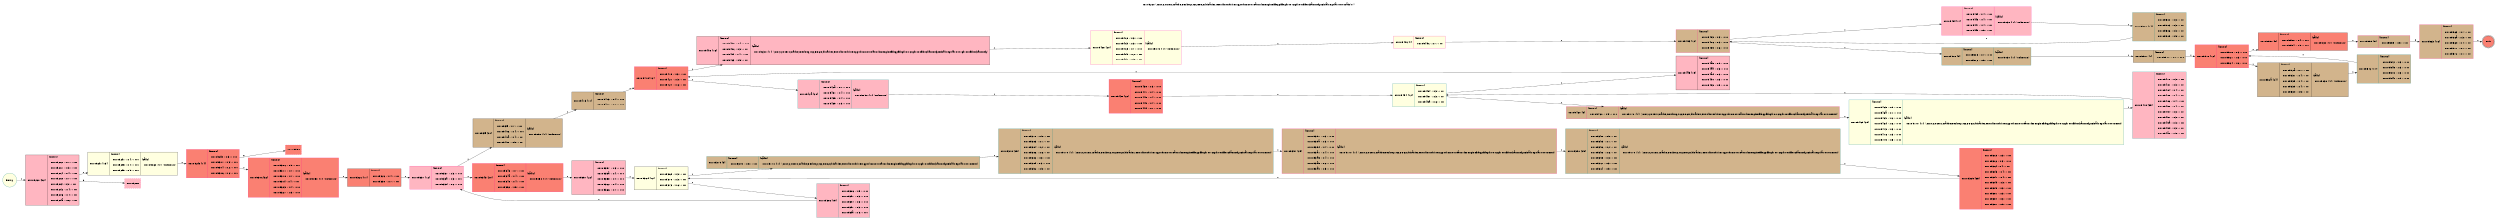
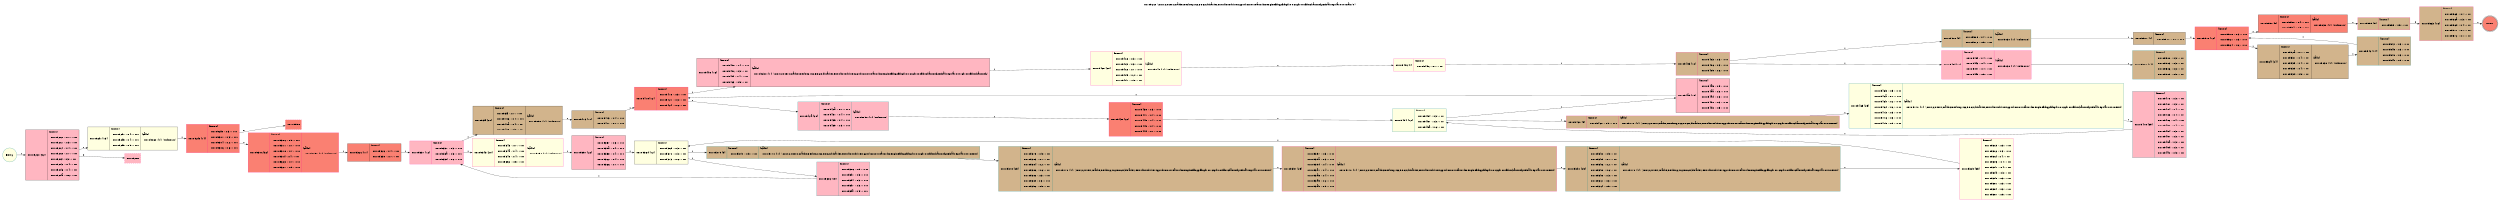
node "Exit": label "Exit" -> "Users"
edge "0x109500 [14]" -> "0x1094e3 [12]": removed, label "1"
node "0x109343 [20]": fillcolor salmon -> lightyellow
node "0x1093c9 [35]": fillcolor salmon -> lightyellow
